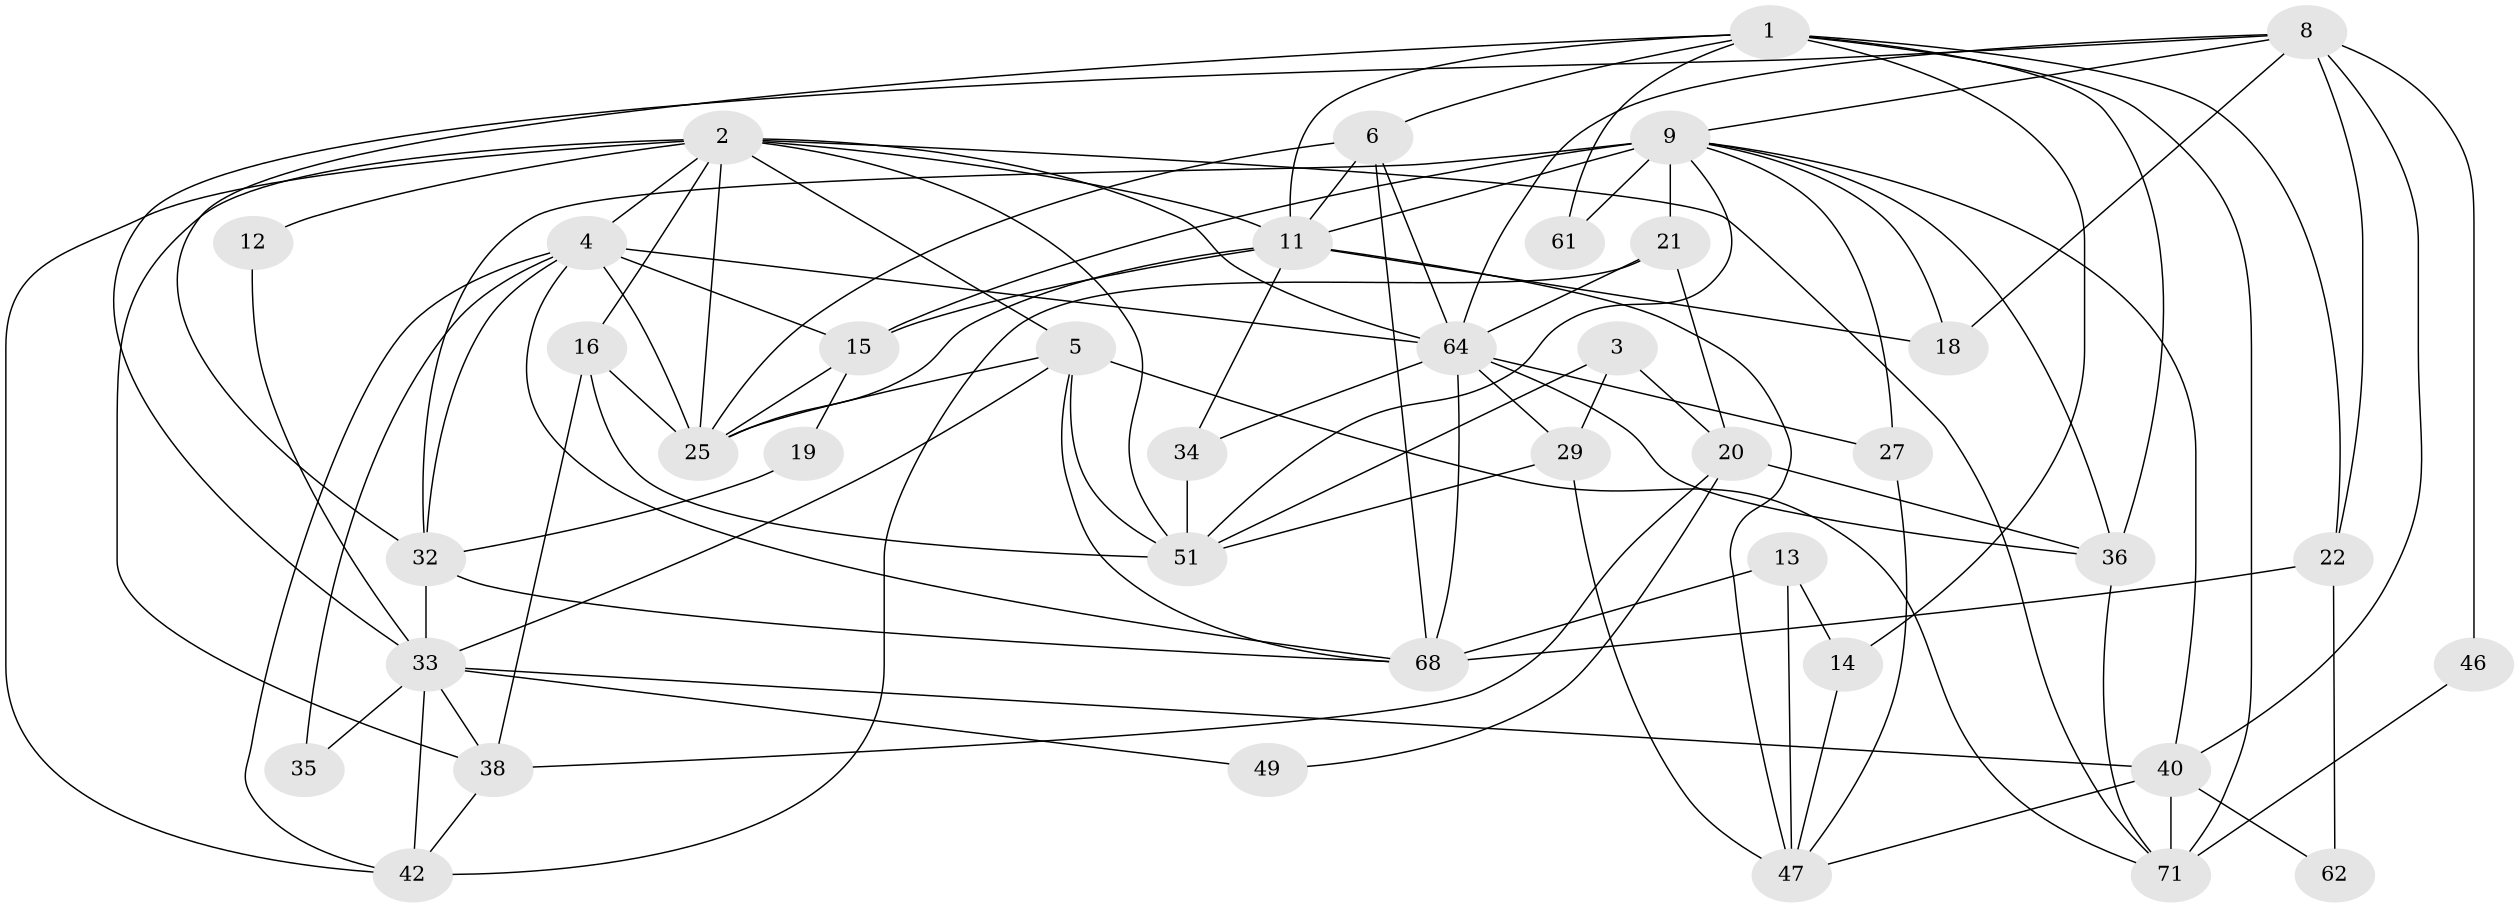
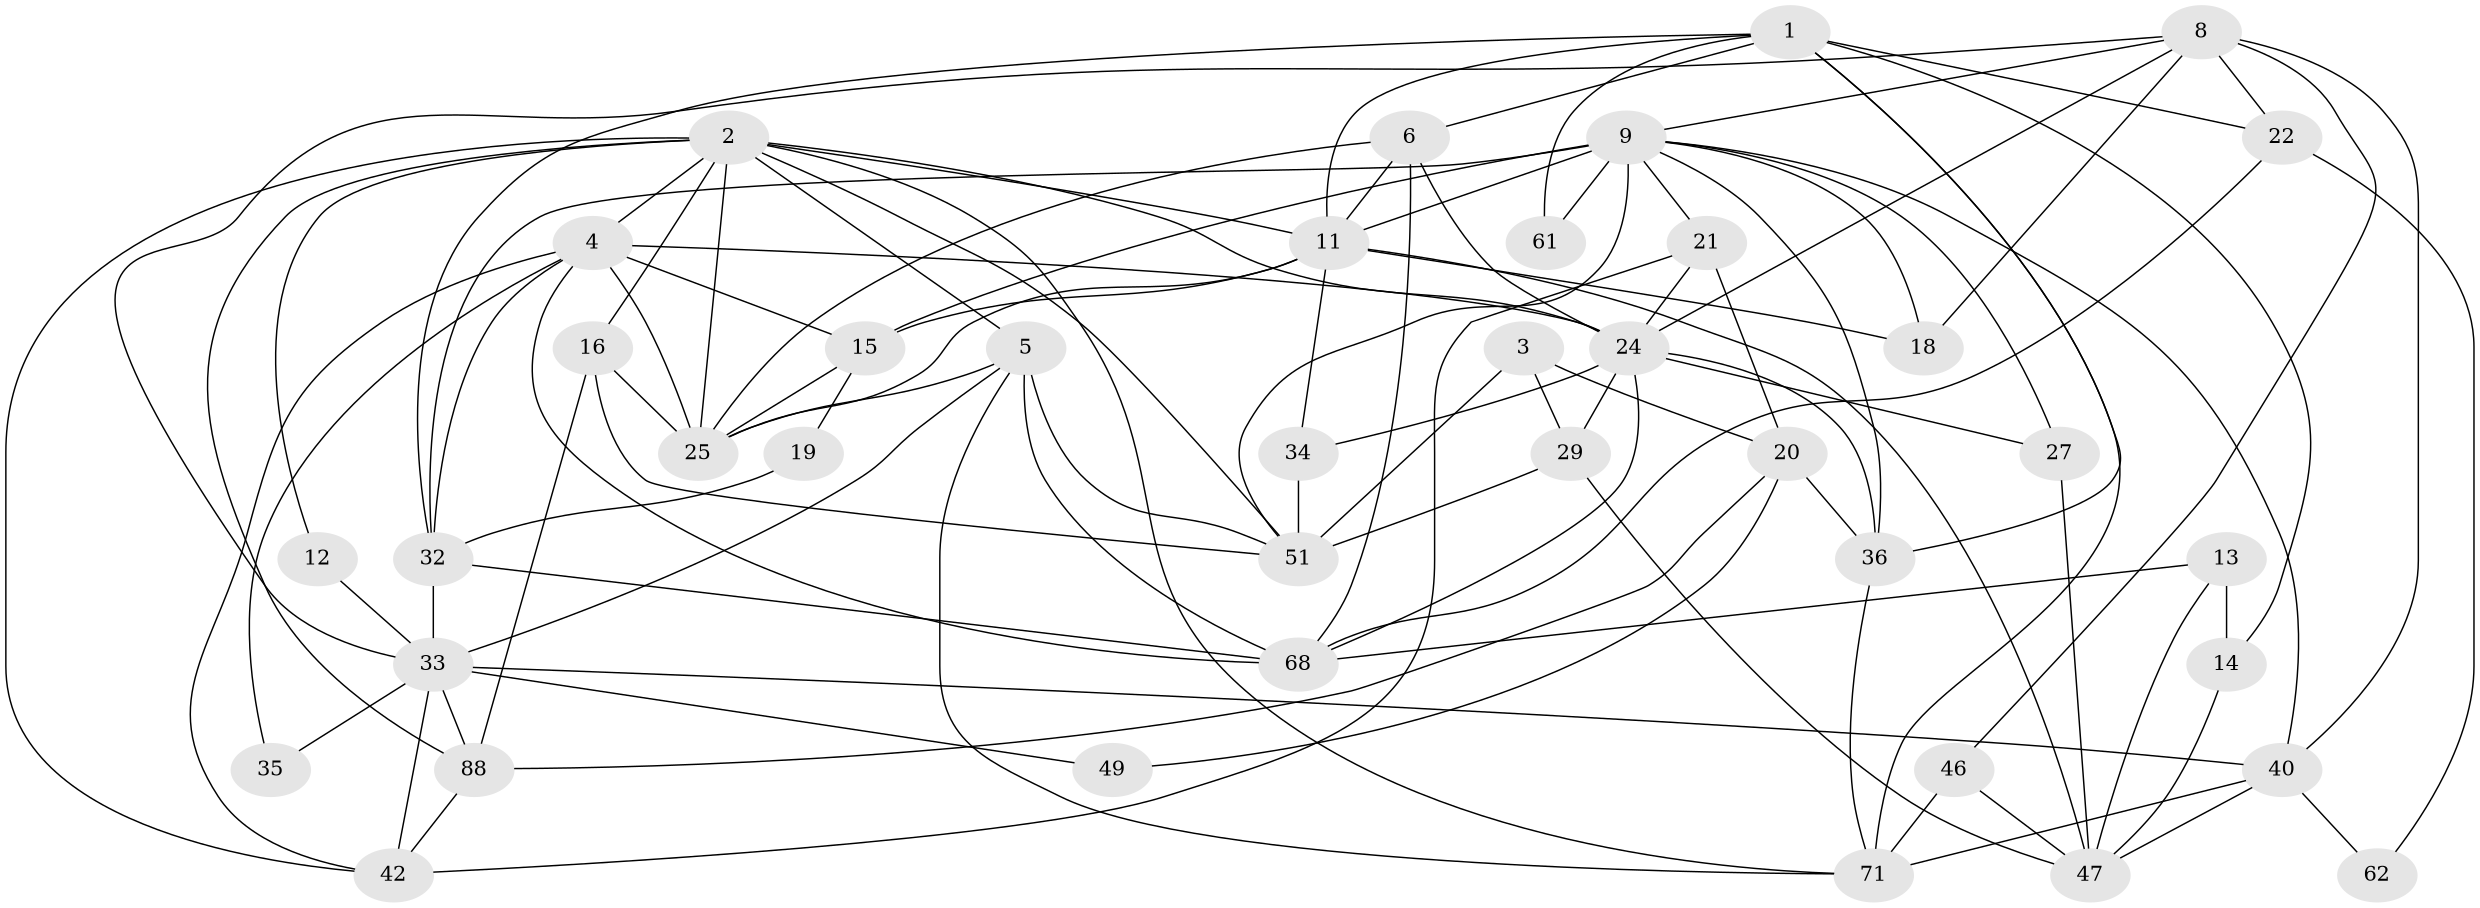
node "64": label "64" -> "24"
node "38": label "38" -> "88"
edge "46" -- "47": added
